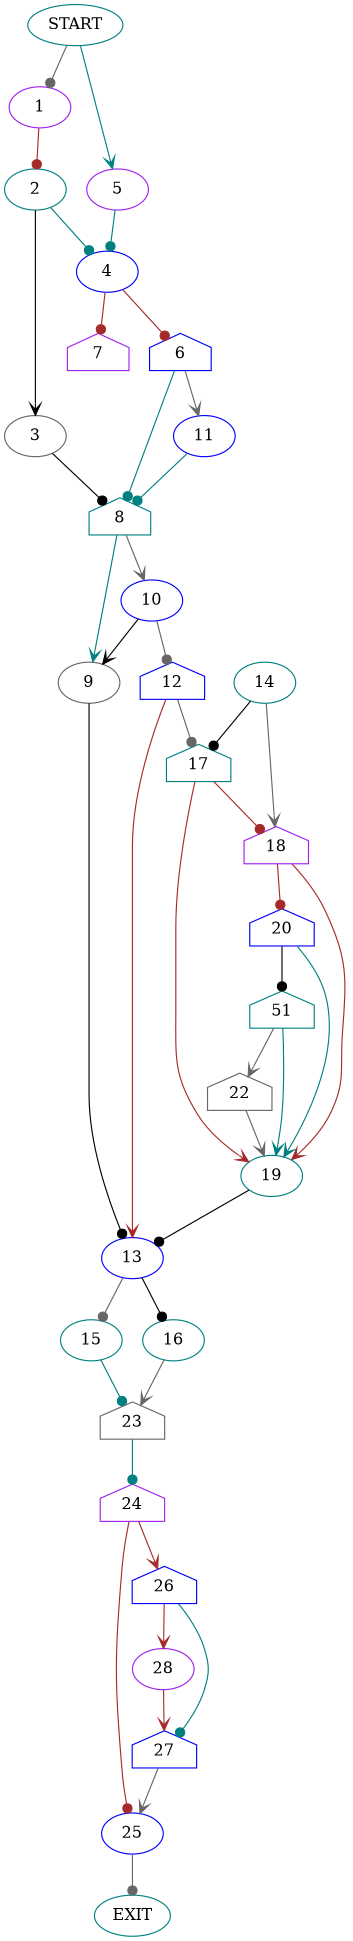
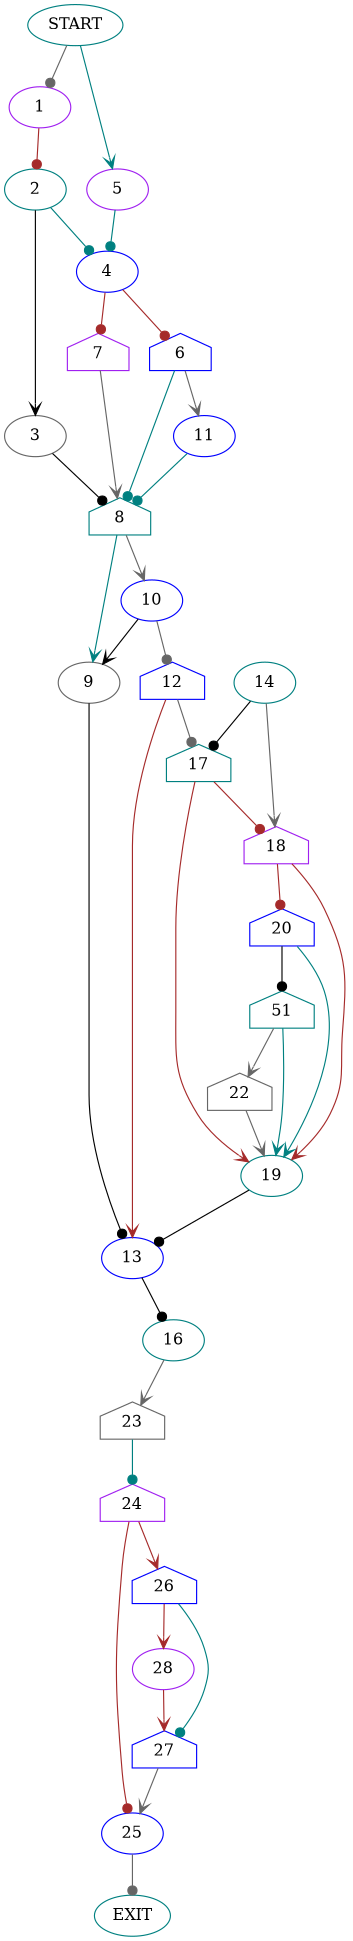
edge "7" -> "8": added
node "15": removed
